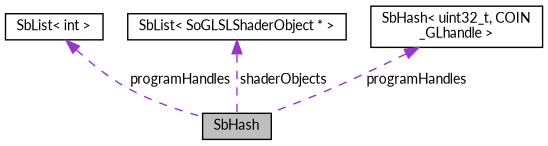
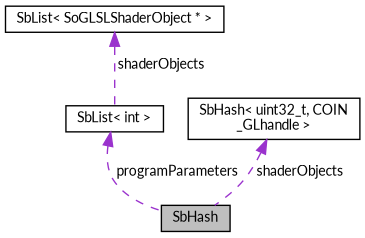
edge "SbHash" -> "SbList< int >": label " programHandles" -> " programParameters"
edge "SbHash" -> "SbHash< uint32_t, COIN _GLhandle >": label " programHandles" -> " shaderObjects"
edge "SbHash" -> "SbList< SoGLSLShaderObject * >": now "SbList< int >" -> "SbList< SoGLSLShaderObject * >"
